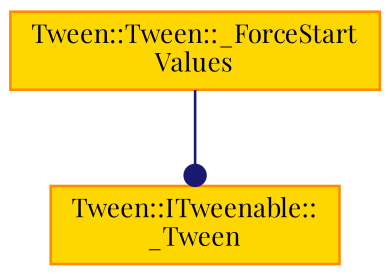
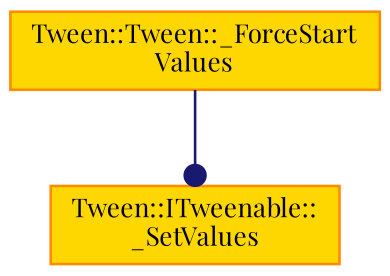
node "Tween::ITweenable:: _Tween": label "Tween::ITweenable:: _Tween" -> "Tween::ITweenable:: _SetValues"
